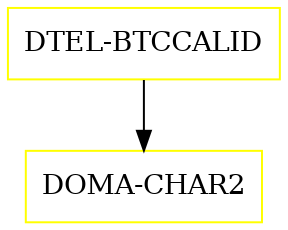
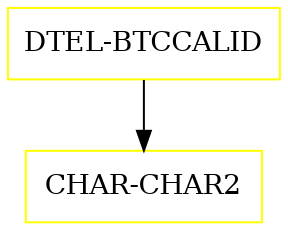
node "DOMA-CHAR2": label "DOMA-CHAR2" -> "CHAR-CHAR2"
